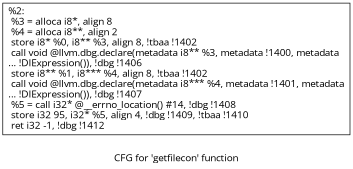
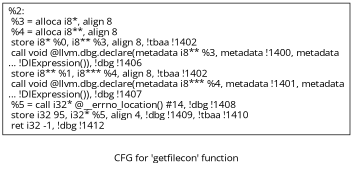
node "%2:": text "%4 = alloca i8**, align 2" -> "%4 = alloca i8**, align 8"
